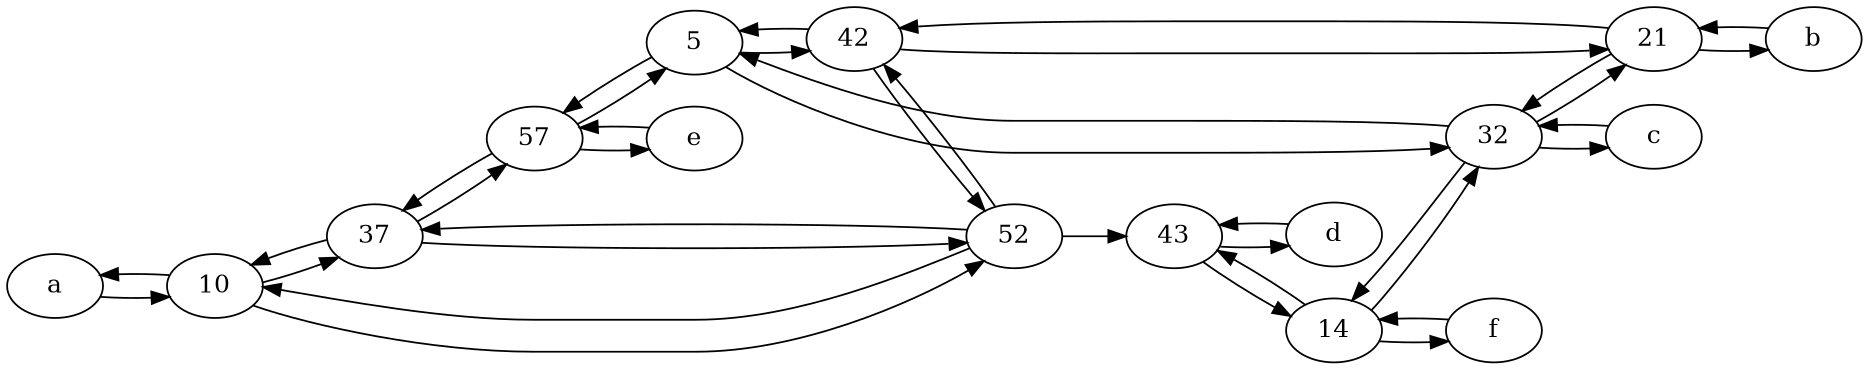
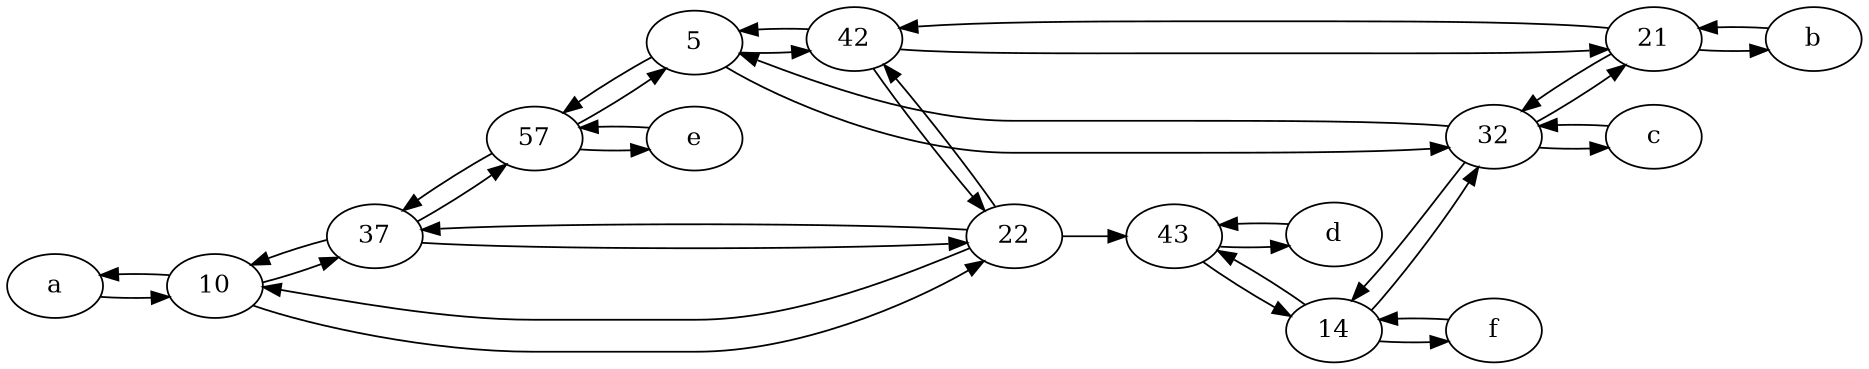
node "52": label "52" -> "22"
